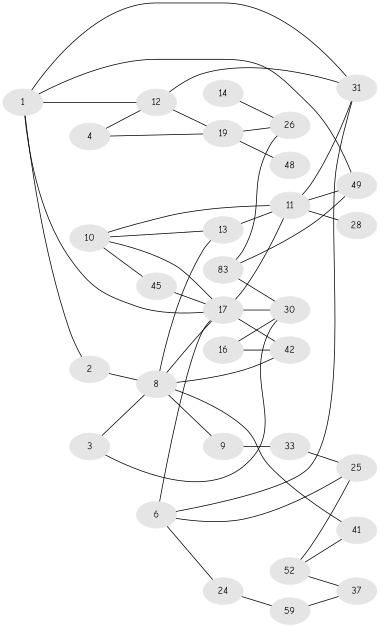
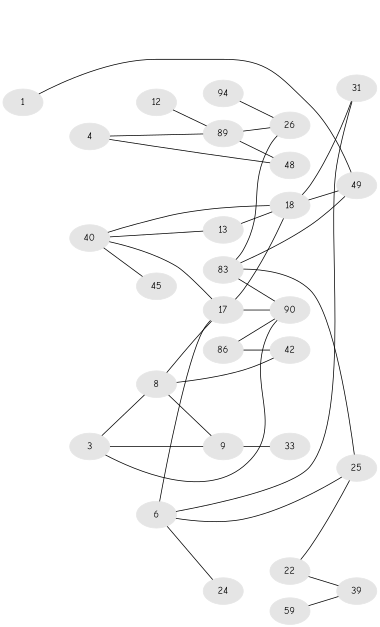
edge "31" -- "1": removed
edge "31" -- "12": removed
node "14": label "14" -> "94"
edge "1" -- "12": removed
edge "12" -- "4": now "48" -- "4"
node "19": label "19" -> "89"
node "11": label "11" -> "18"
node "28": removed
node "10": label "10" -> "40"
edge "1" -- "17": removed
edge "45" -- "17": removed
edge "13" -- "8": removed
node "30": label "30" -> "90"
edge "17" -- "42": removed
node "16": label "16" -> "86"
node "2": removed
edge "3" -- "9": added
edge "33" -- "25": now "83" -- "25"
node "41": removed
node "52": label "52" -> "22"
node "37": label "37" -> "39"
edge "24" -- "59": removed
